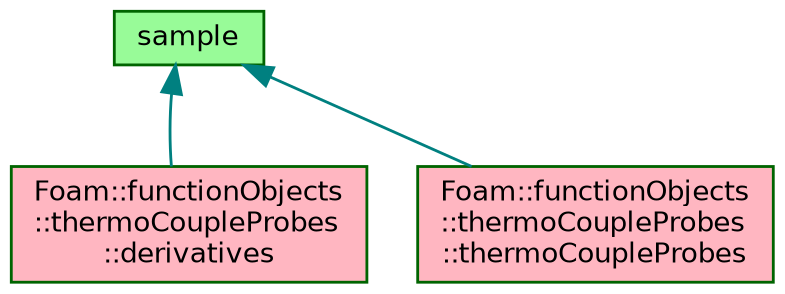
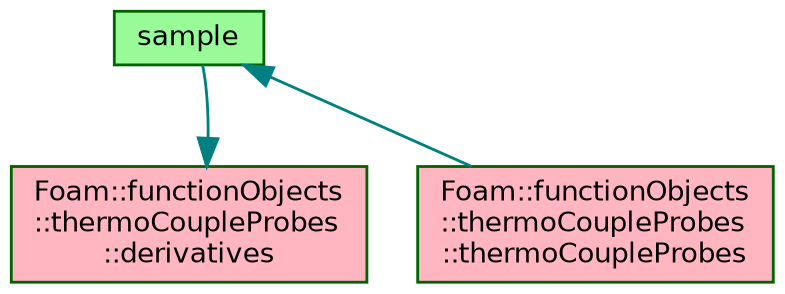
edge "Foam::functionObjects ::thermoCoupleProbes ::derivatives" -> "sample": reversed
